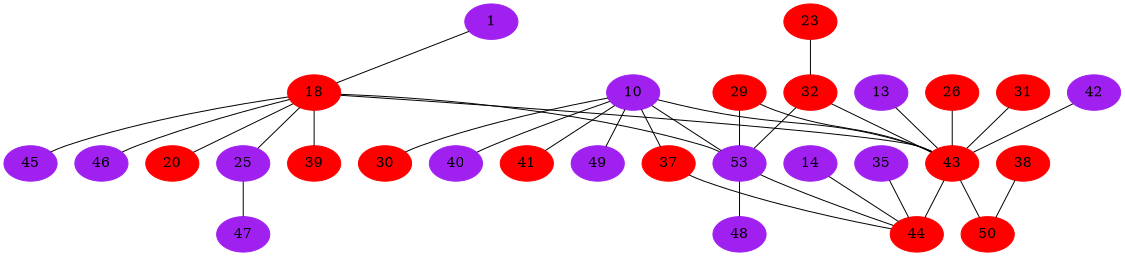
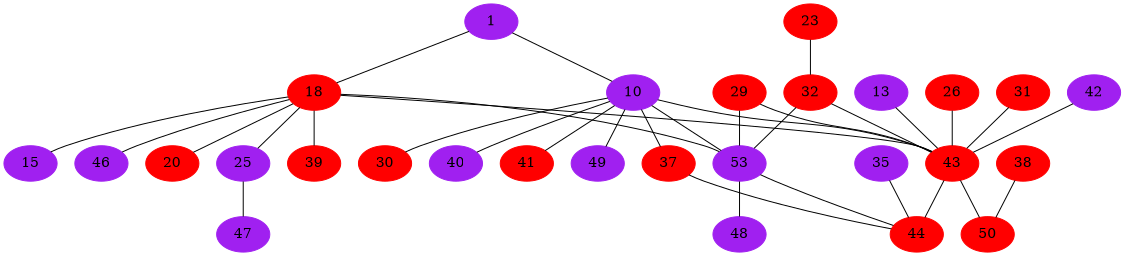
edge "1" -- "10": added
node "45": label "45" -> "15"
node "14": removed
